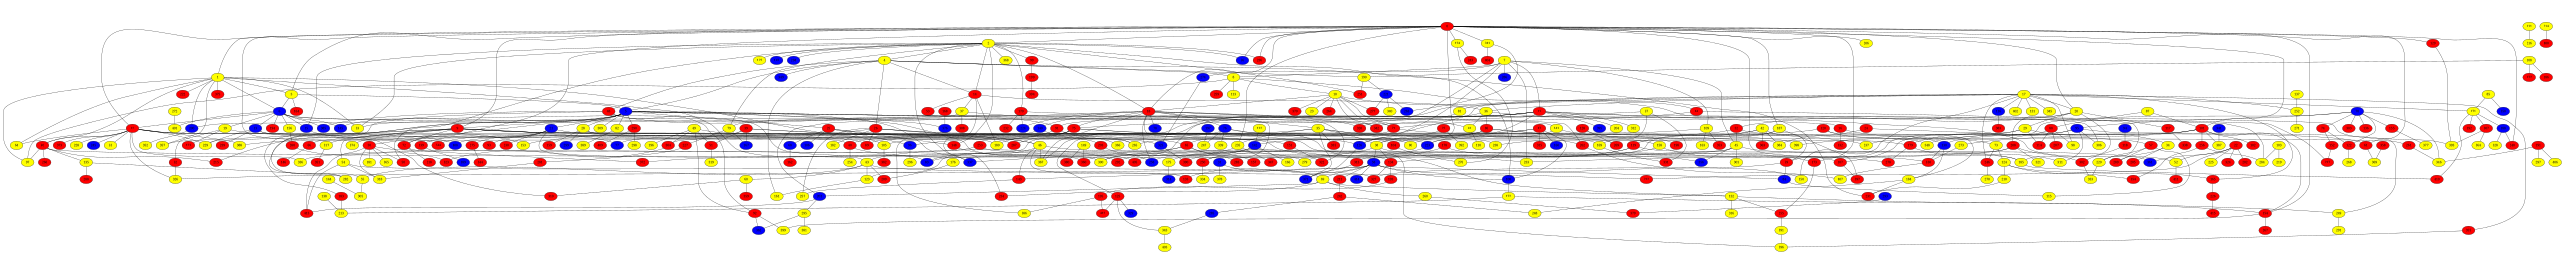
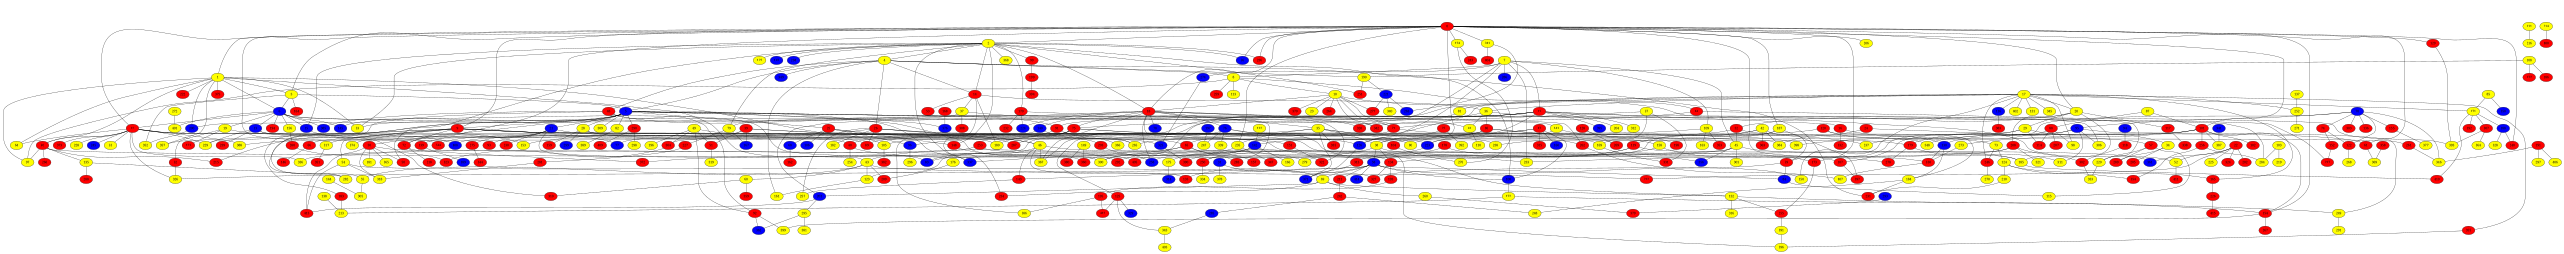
edge "3" -- "352": added
